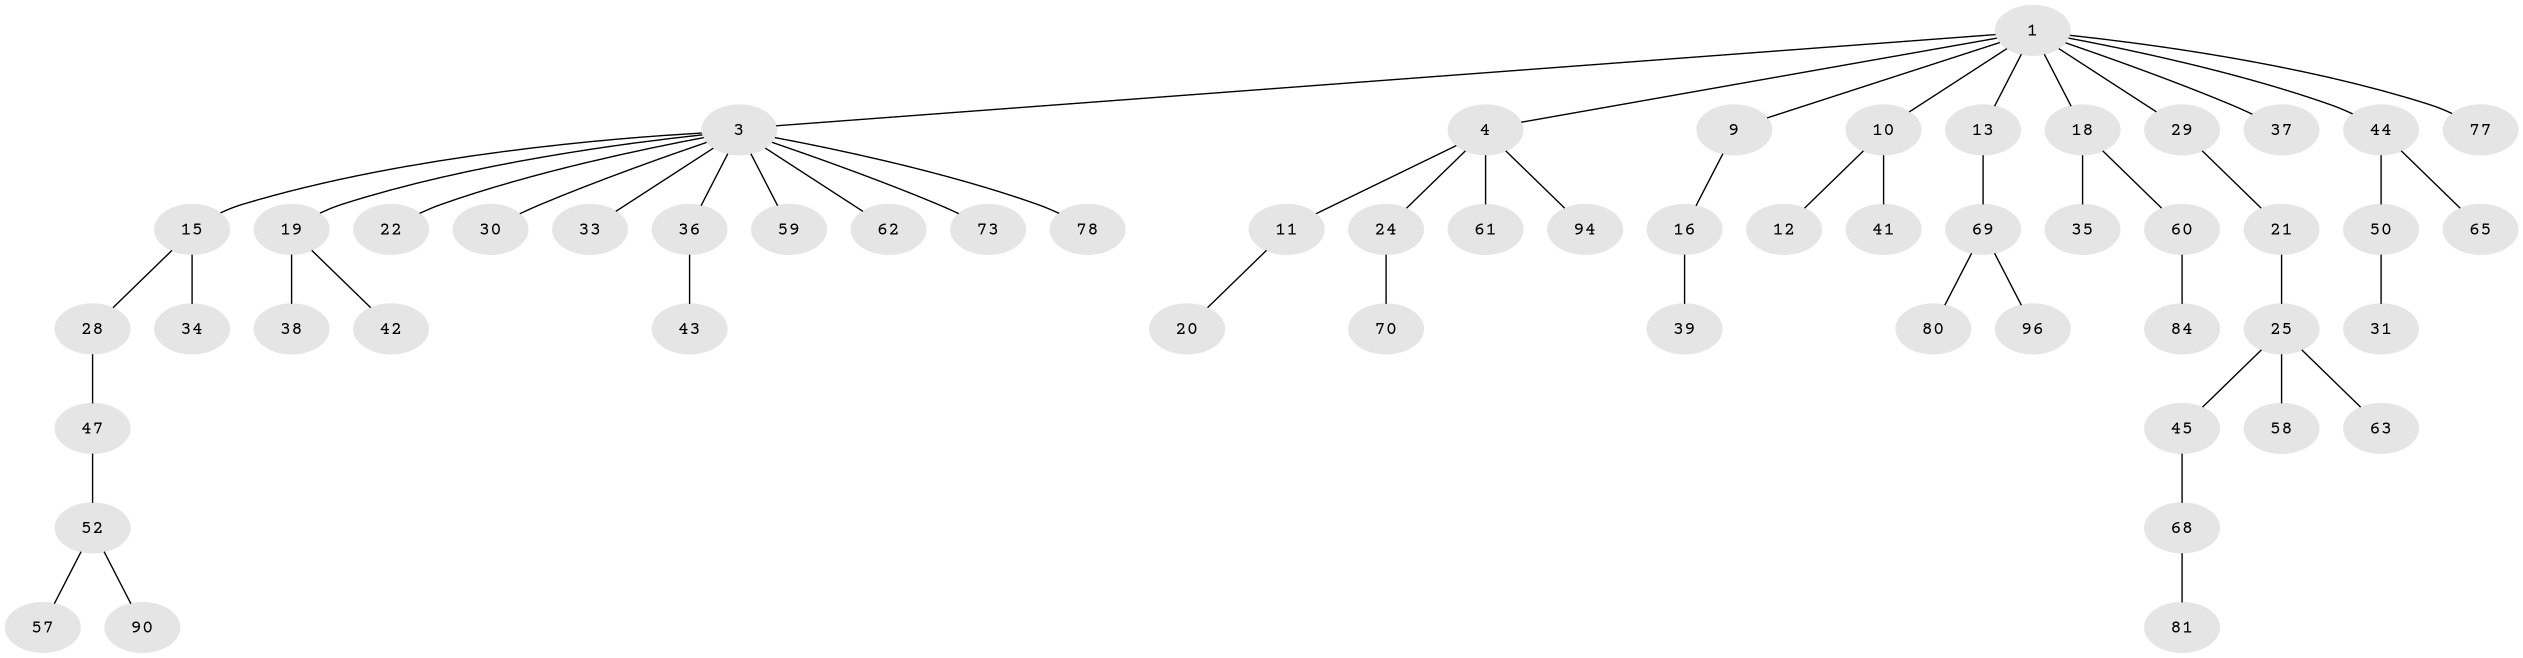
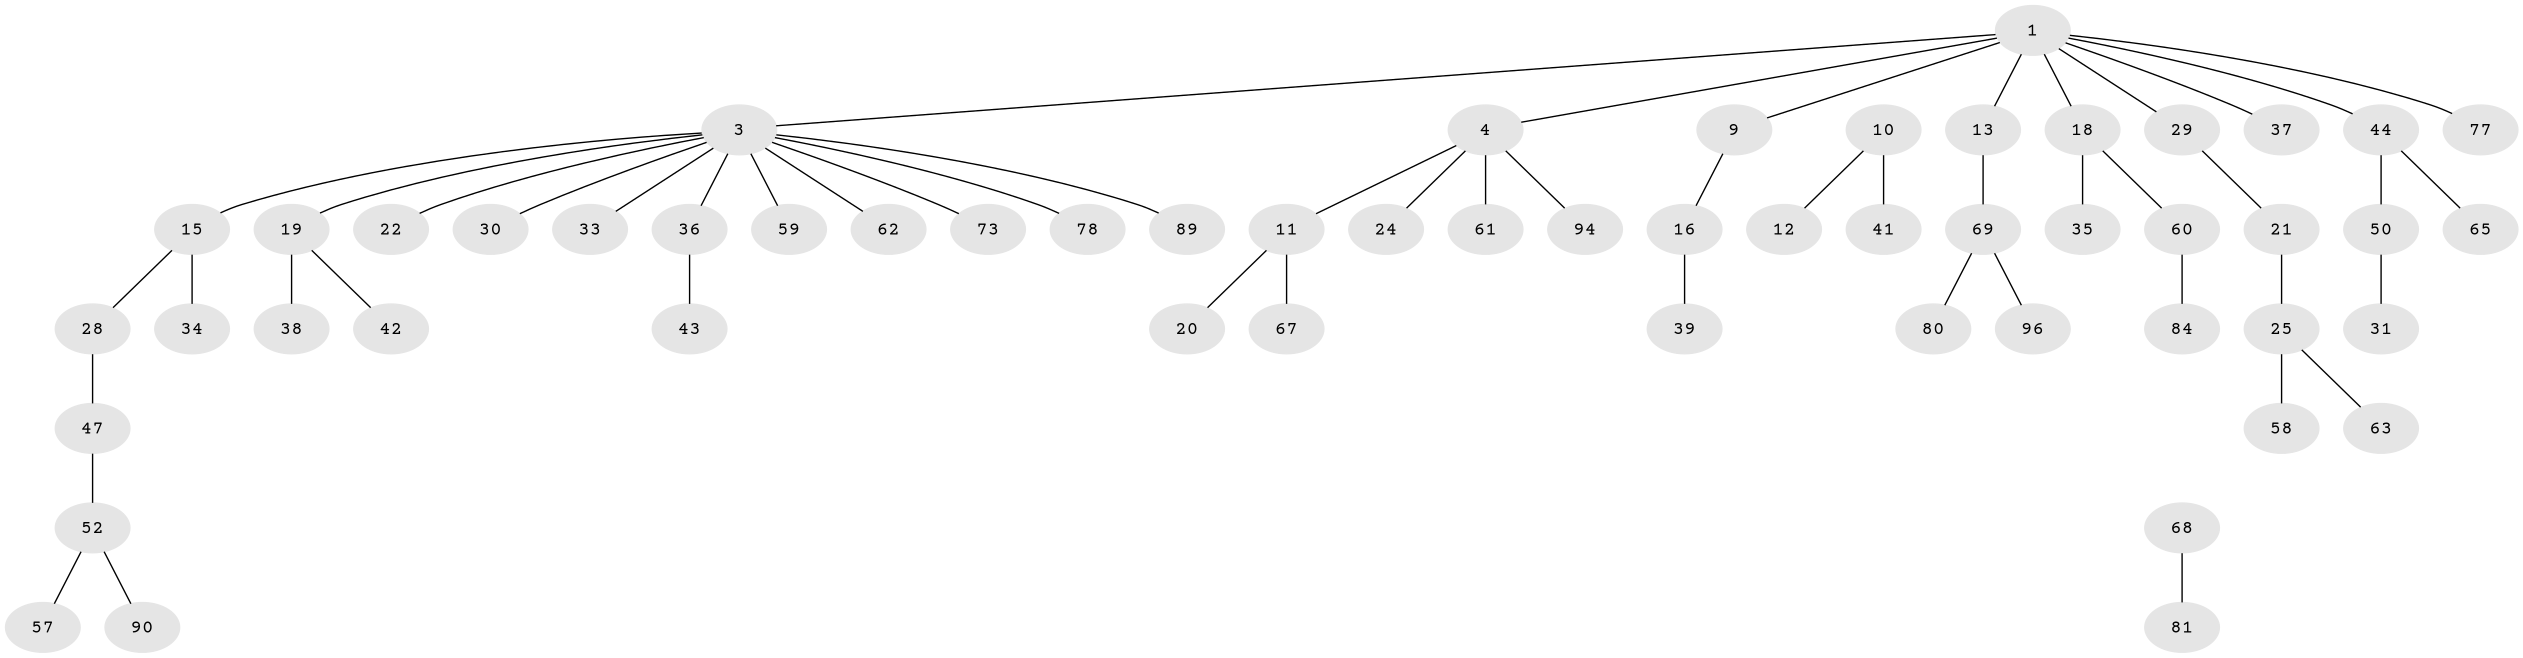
edge "1" -- "10": removed
node "89": added
node "67": added
node "70": removed
node "45": removed
